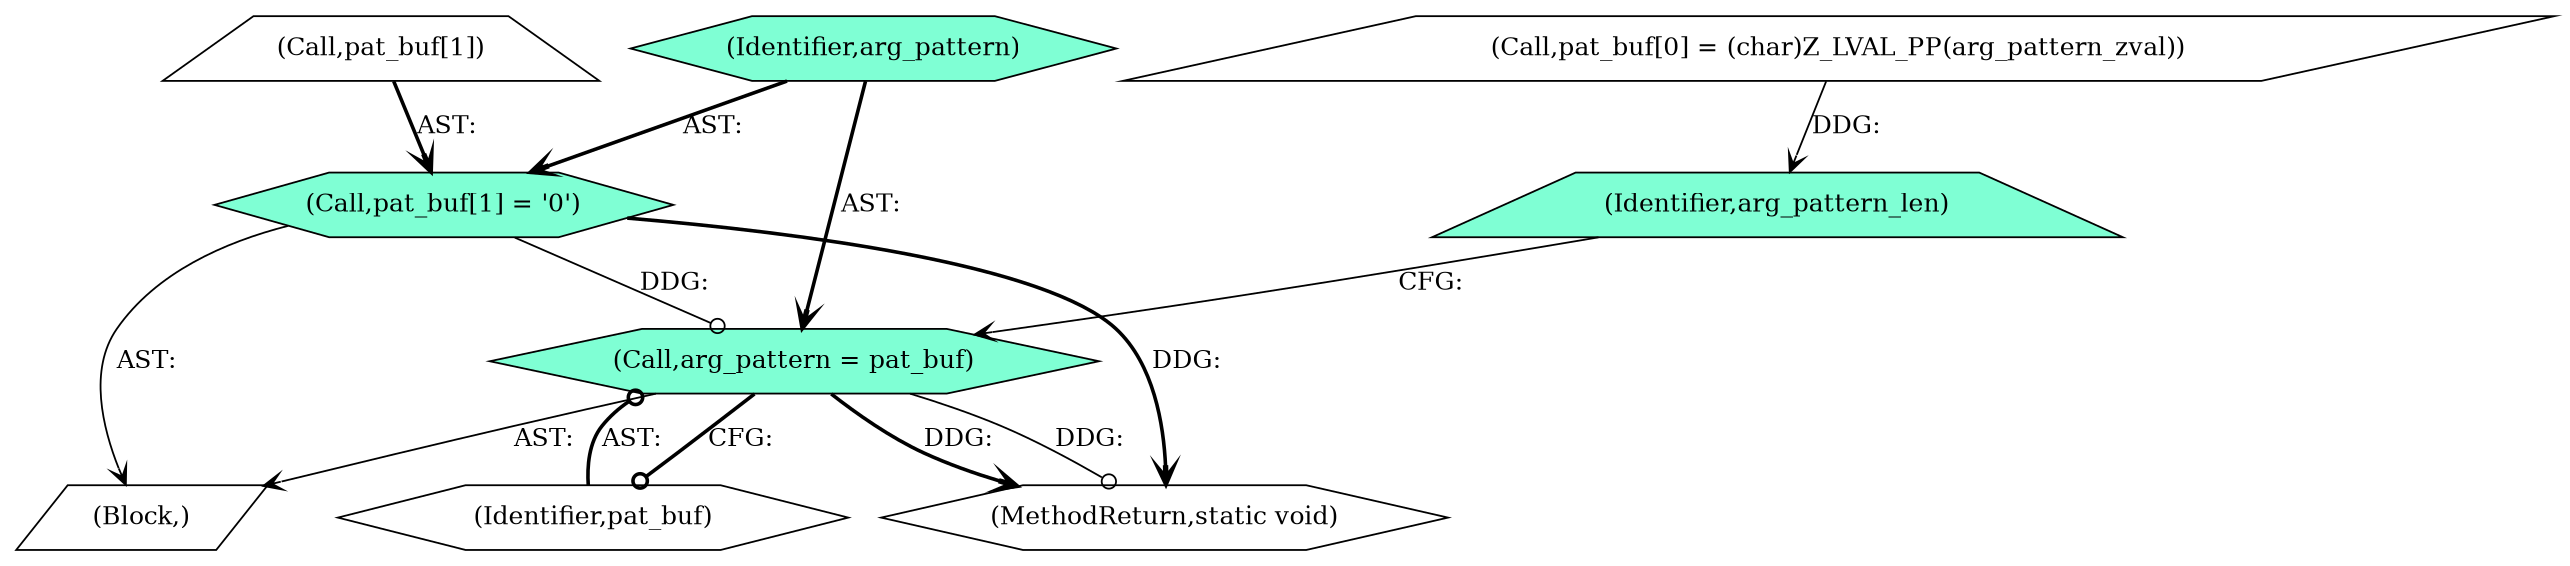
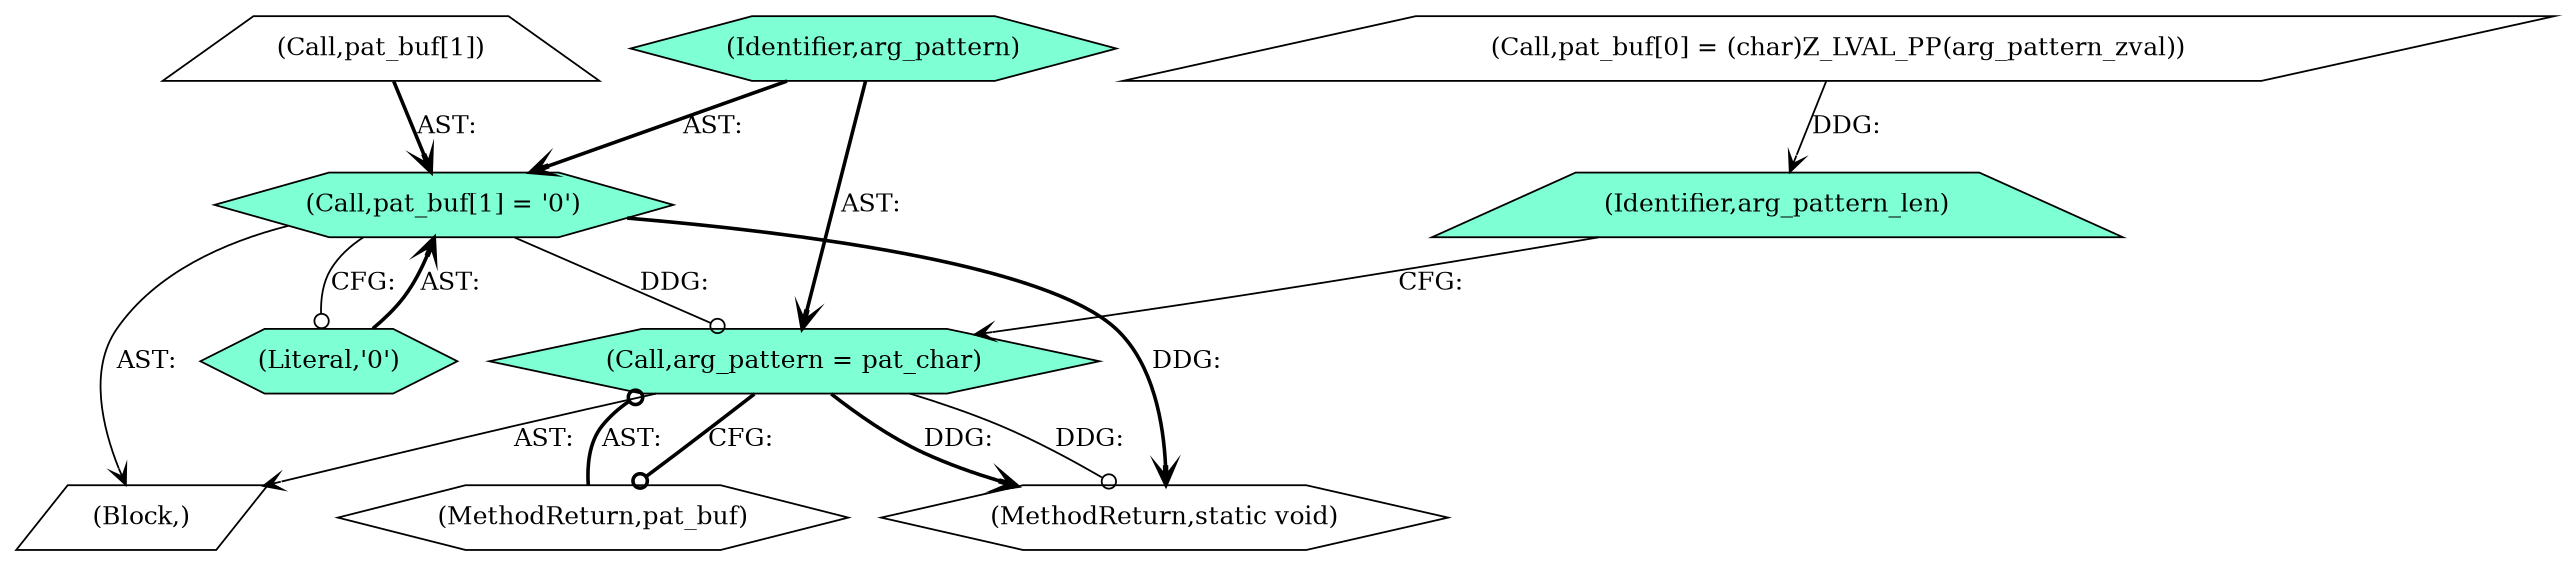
node "(Literal,'0')": added
node "(Call,arg_pattern = pat_buf)": label "(Call,arg_pattern = pat_buf)" -> "(Call,arg_pattern = pat_char)"
node "(Identifier,pat_buf)": label "(Identifier,pat_buf)" -> "(MethodReturn,pat_buf)"
